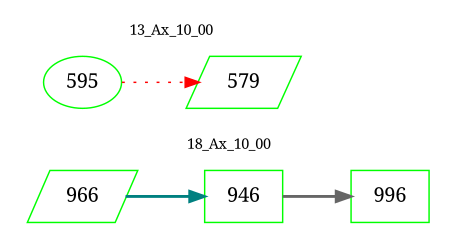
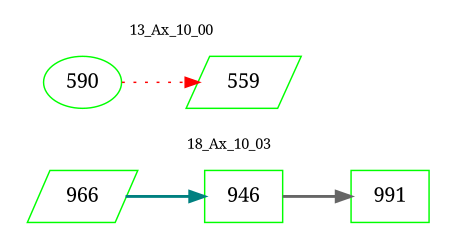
node "595": label "595" -> "590"
node "579": label "579" -> "559"
cluster "18_Ax_10_00": label "18_Ax_10_00" -> "18_Ax_10_03"
node "996": label "996" -> "991"
